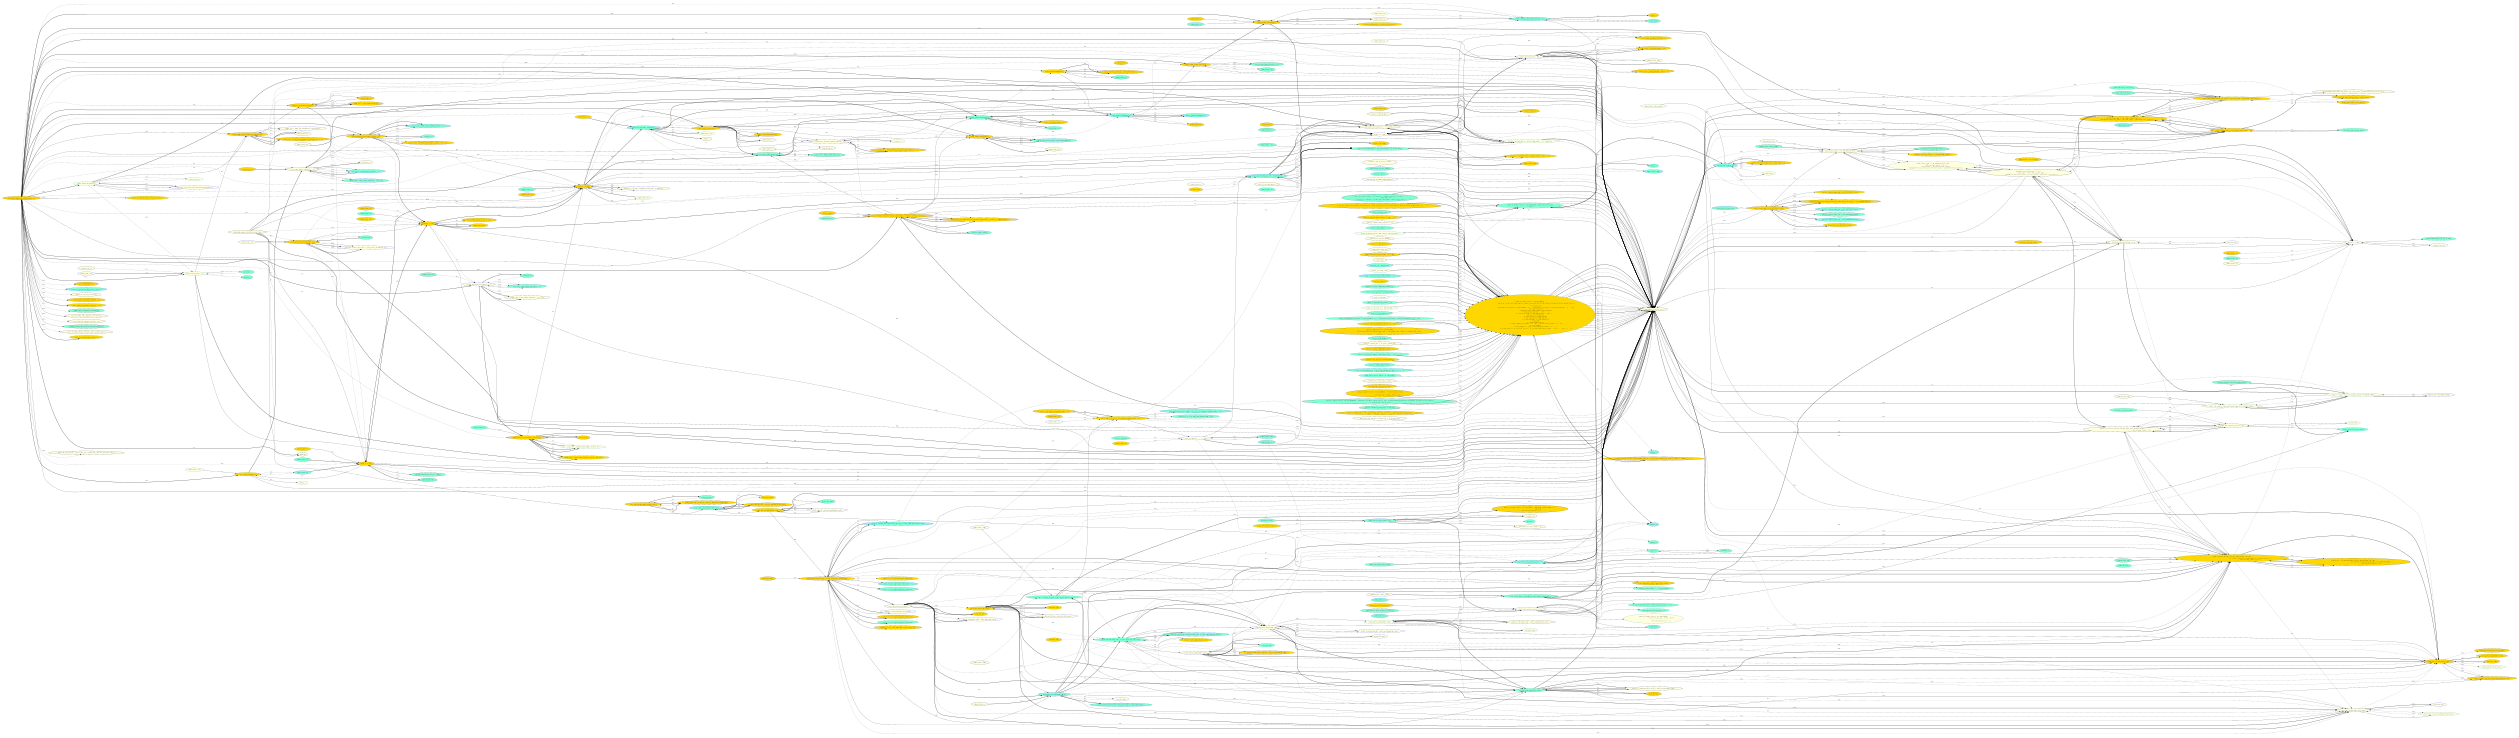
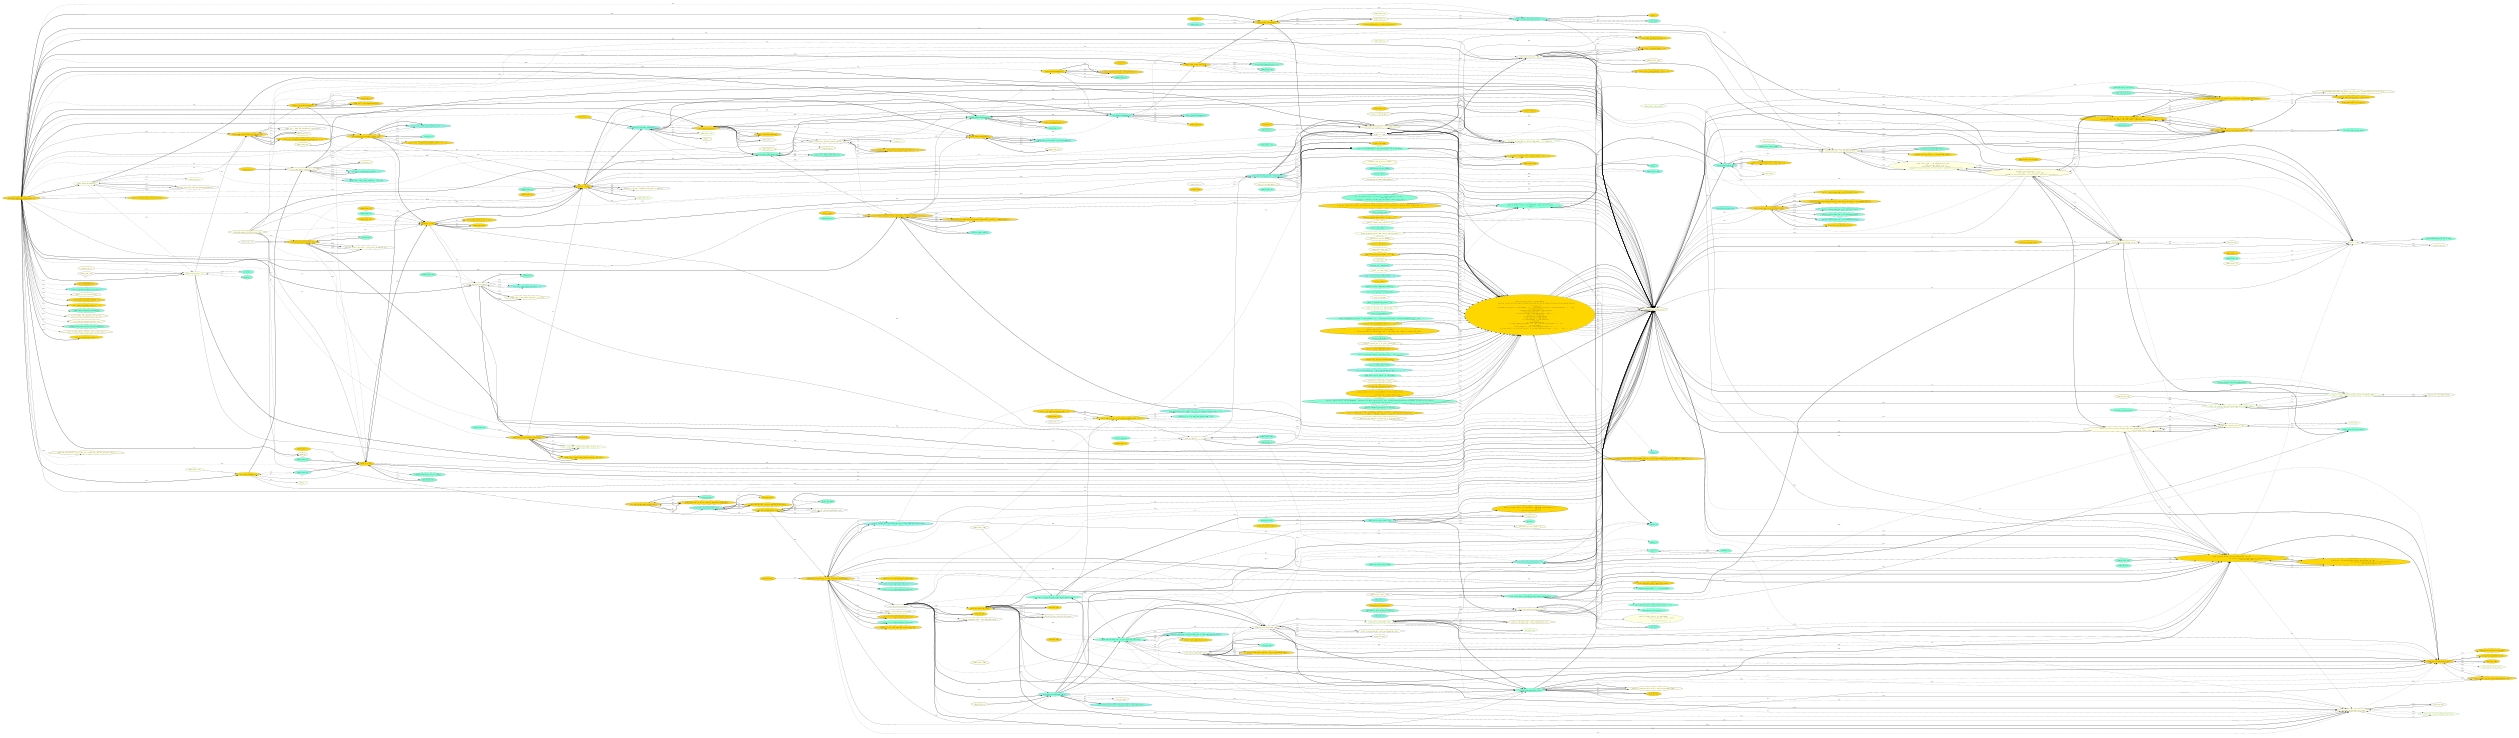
edge "(Call,slice_type == AV_PICTURE_TYPE_B)" -> "(Call,slice_type != AV_PICTURE_TYPE_I)": now "(Call,release_unused_pictures(h, 0))" -> "(Call,slice_type != AV_PICTURE_TYPE_I)"
edge "(Call,slice_type & 3)" -> "(MethodReturn,static int)": reversed
edge "(MethodParameterIn,H264Context *h0)" -> "(MethodReturn,static int)": style bold -> dashed
